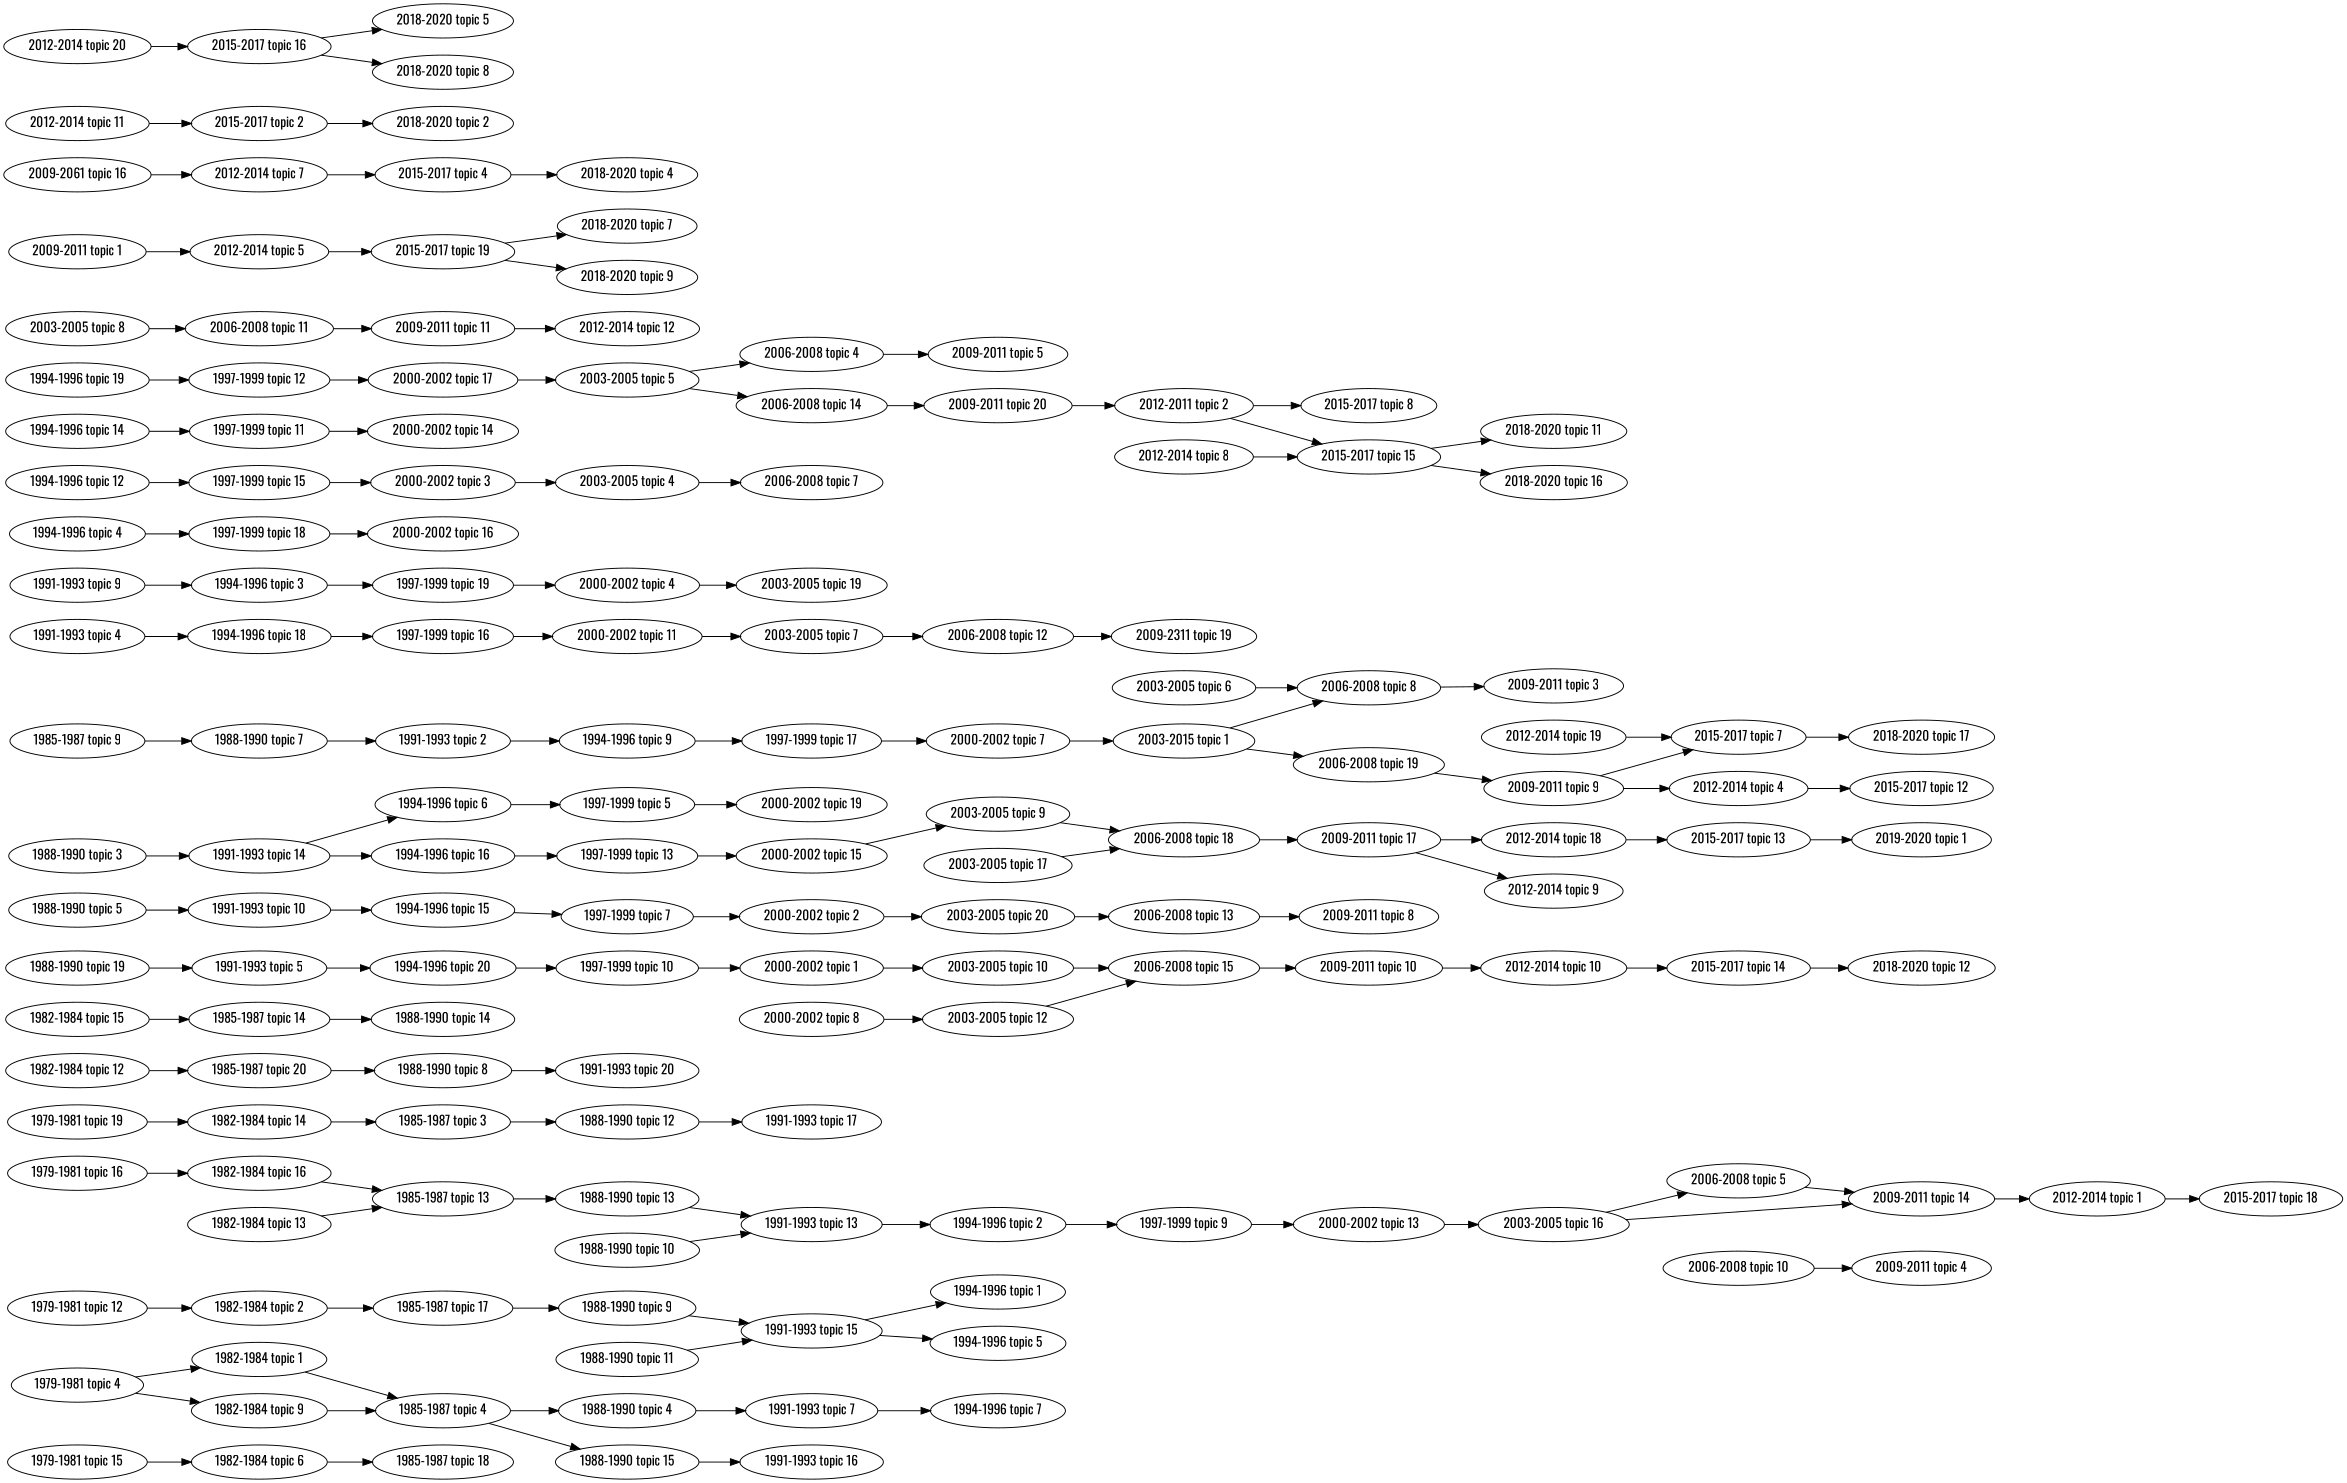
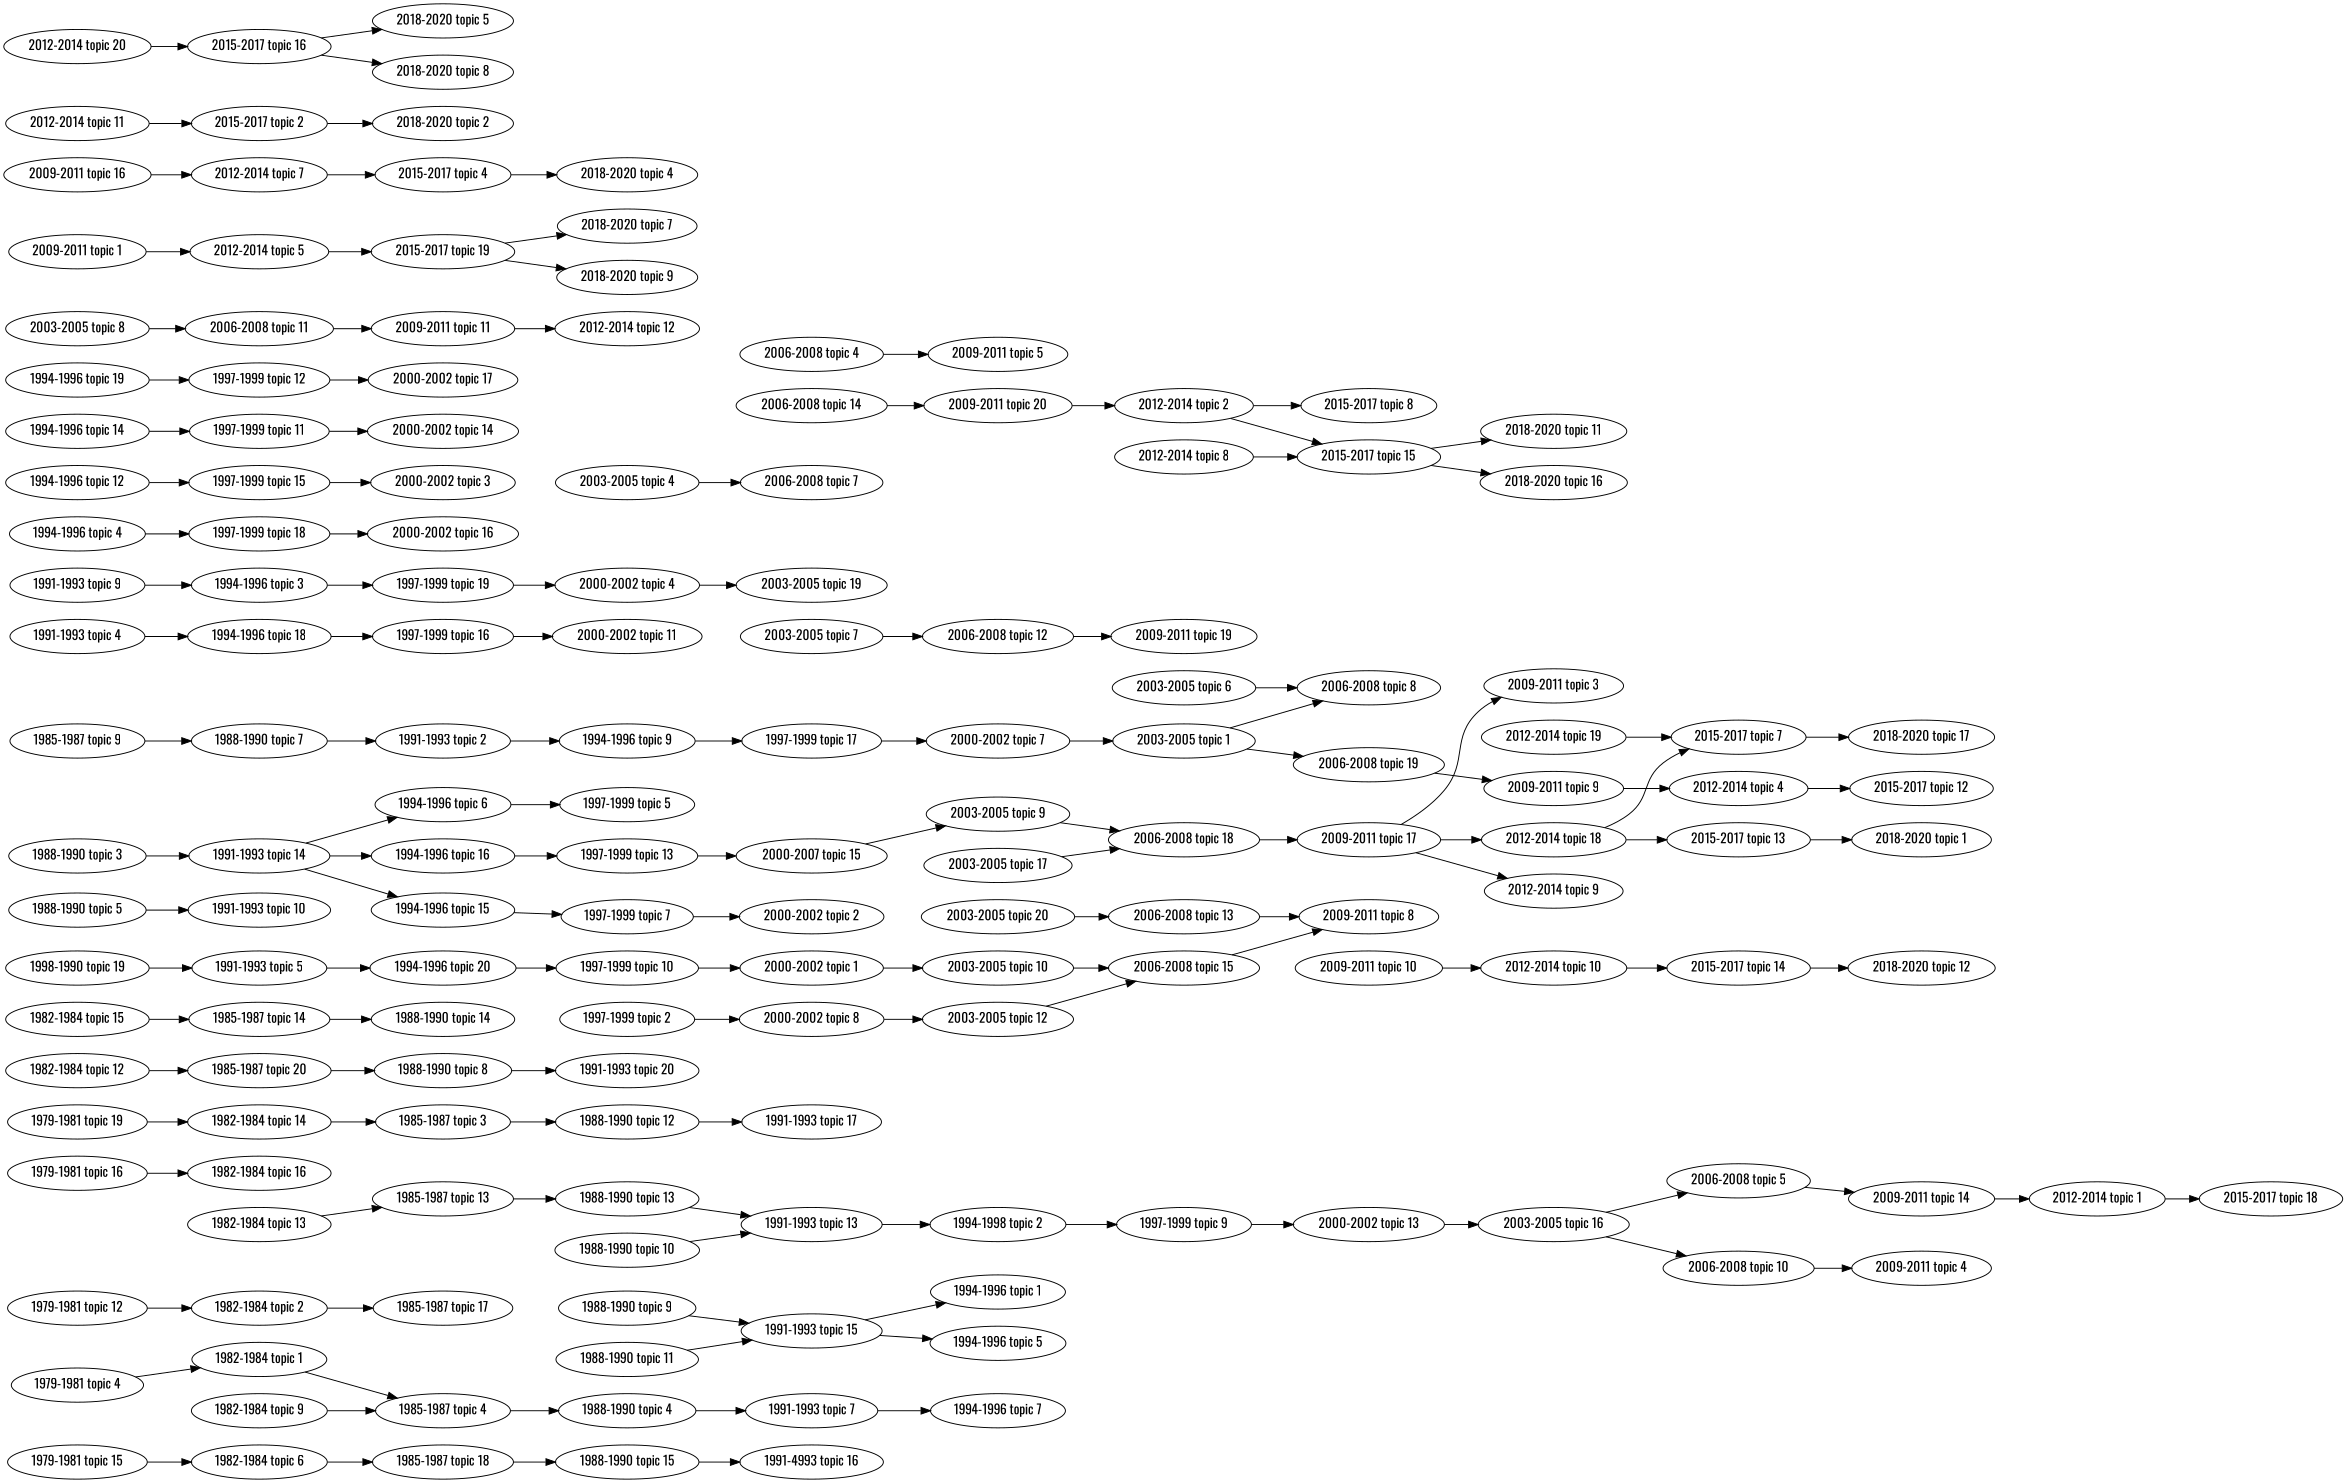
node "2009-2061 topic 16": label "2009-2061 topic 16" -> "2009-2011 topic 16"
node "2003-2005 topic 5": removed
node "2012-2011 topic 2": label "2012-2011 topic 2" -> "2012-2014 topic 2"
edge "2000-2002 topic 3" -> "2003-2005 topic 4": removed
edge "2000-2002 topic 11" -> "2003-2005 topic 7": removed
node "2009-2311 topic 19": label "2009-2311 topic 19" -> "2009-2011 topic 19"
edge "2006-2008 topic 8" -> "2009-2011 topic 3": now "2009-2011 topic 17" -> "2009-2011 topic 3"
node "2003-2015 topic 1": label "2003-2015 topic 1" -> "2003-2005 topic 1"
edge "2009-2011 topic 9" -> "2015-2017 topic 7": now "2012-2014 topic 18" -> "2015-2017 topic 7"
node "2000-2002 topic 19": removed
node "2019-2020 topic 1": label "2019-2020 topic 1" -> "2018-2020 topic 1"
node "2000-2002 topic 15": label "2000-2002 topic 15" -> "2000-2007 topic 15"
edge "1991-1993 topic 10" -> "1994-1996 topic 15": now "1991-1993 topic 14" -> "1994-1996 topic 15"
edge "2000-2002 topic 2" -> "2003-2005 topic 20": removed
node "1988-1990 topic 19": label "1988-1990 topic 19" -> "1998-1990 topic 19"
edge "2006-2008 topic 15" -> "2009-2011 topic 10": now "2006-2008 topic 15" -> "2009-2011 topic 8"
node "1997-1999 topic 2": added
edge "1982-1984 topic 16" -> "1985-1987 topic 13": removed
edge "2003-2005 topic 16" -> "2009-2011 topic 14": now "2003-2005 topic 16" -> "2006-2008 topic 10"
node "1994-1996 topic 2": label "1994-1996 topic 2" -> "1994-1998 topic 2"
edge "1985-1987 topic 17" -> "1988-1990 topic 9": removed
edge "1979-1981 topic 4" -> "1982-1984 topic 9": removed
edge "1985-1987 topic 4" -> "1988-1990 topic 15": now "1985-1987 topic 18" -> "1988-1990 topic 15"
node "1991-1993 topic 16": label "1991-1993 topic 16" -> "1991-4993 topic 16"
